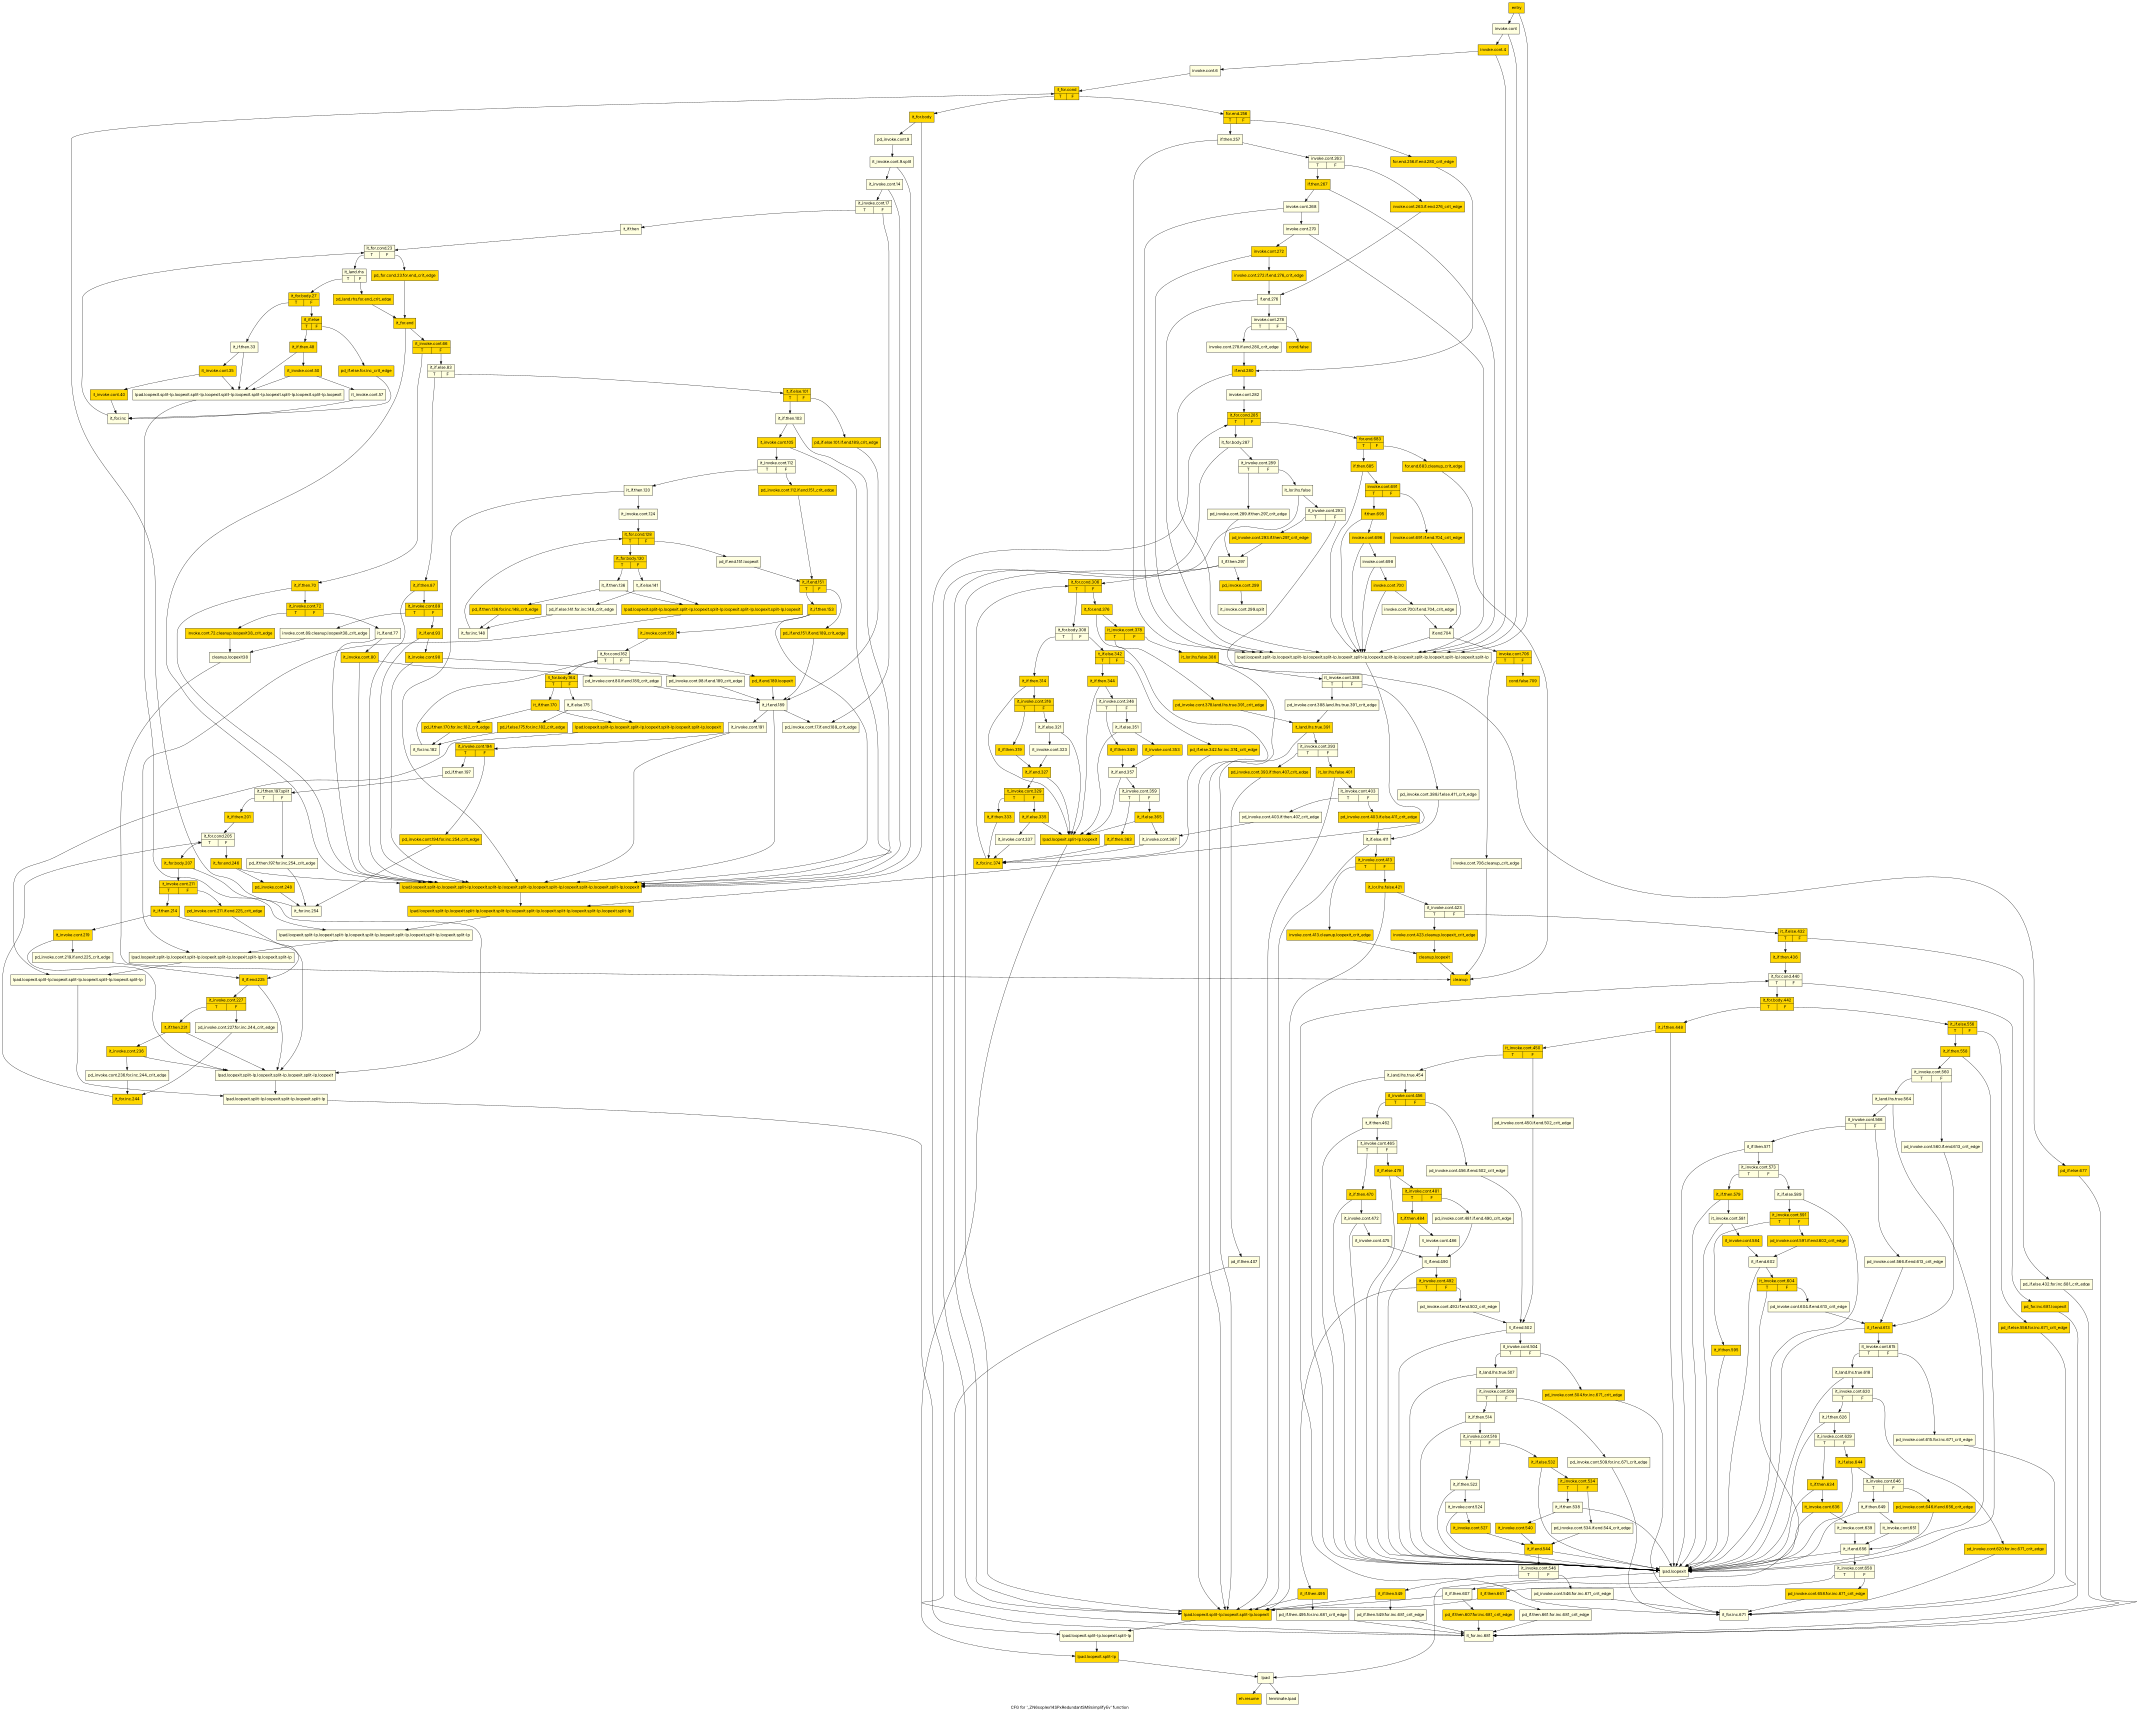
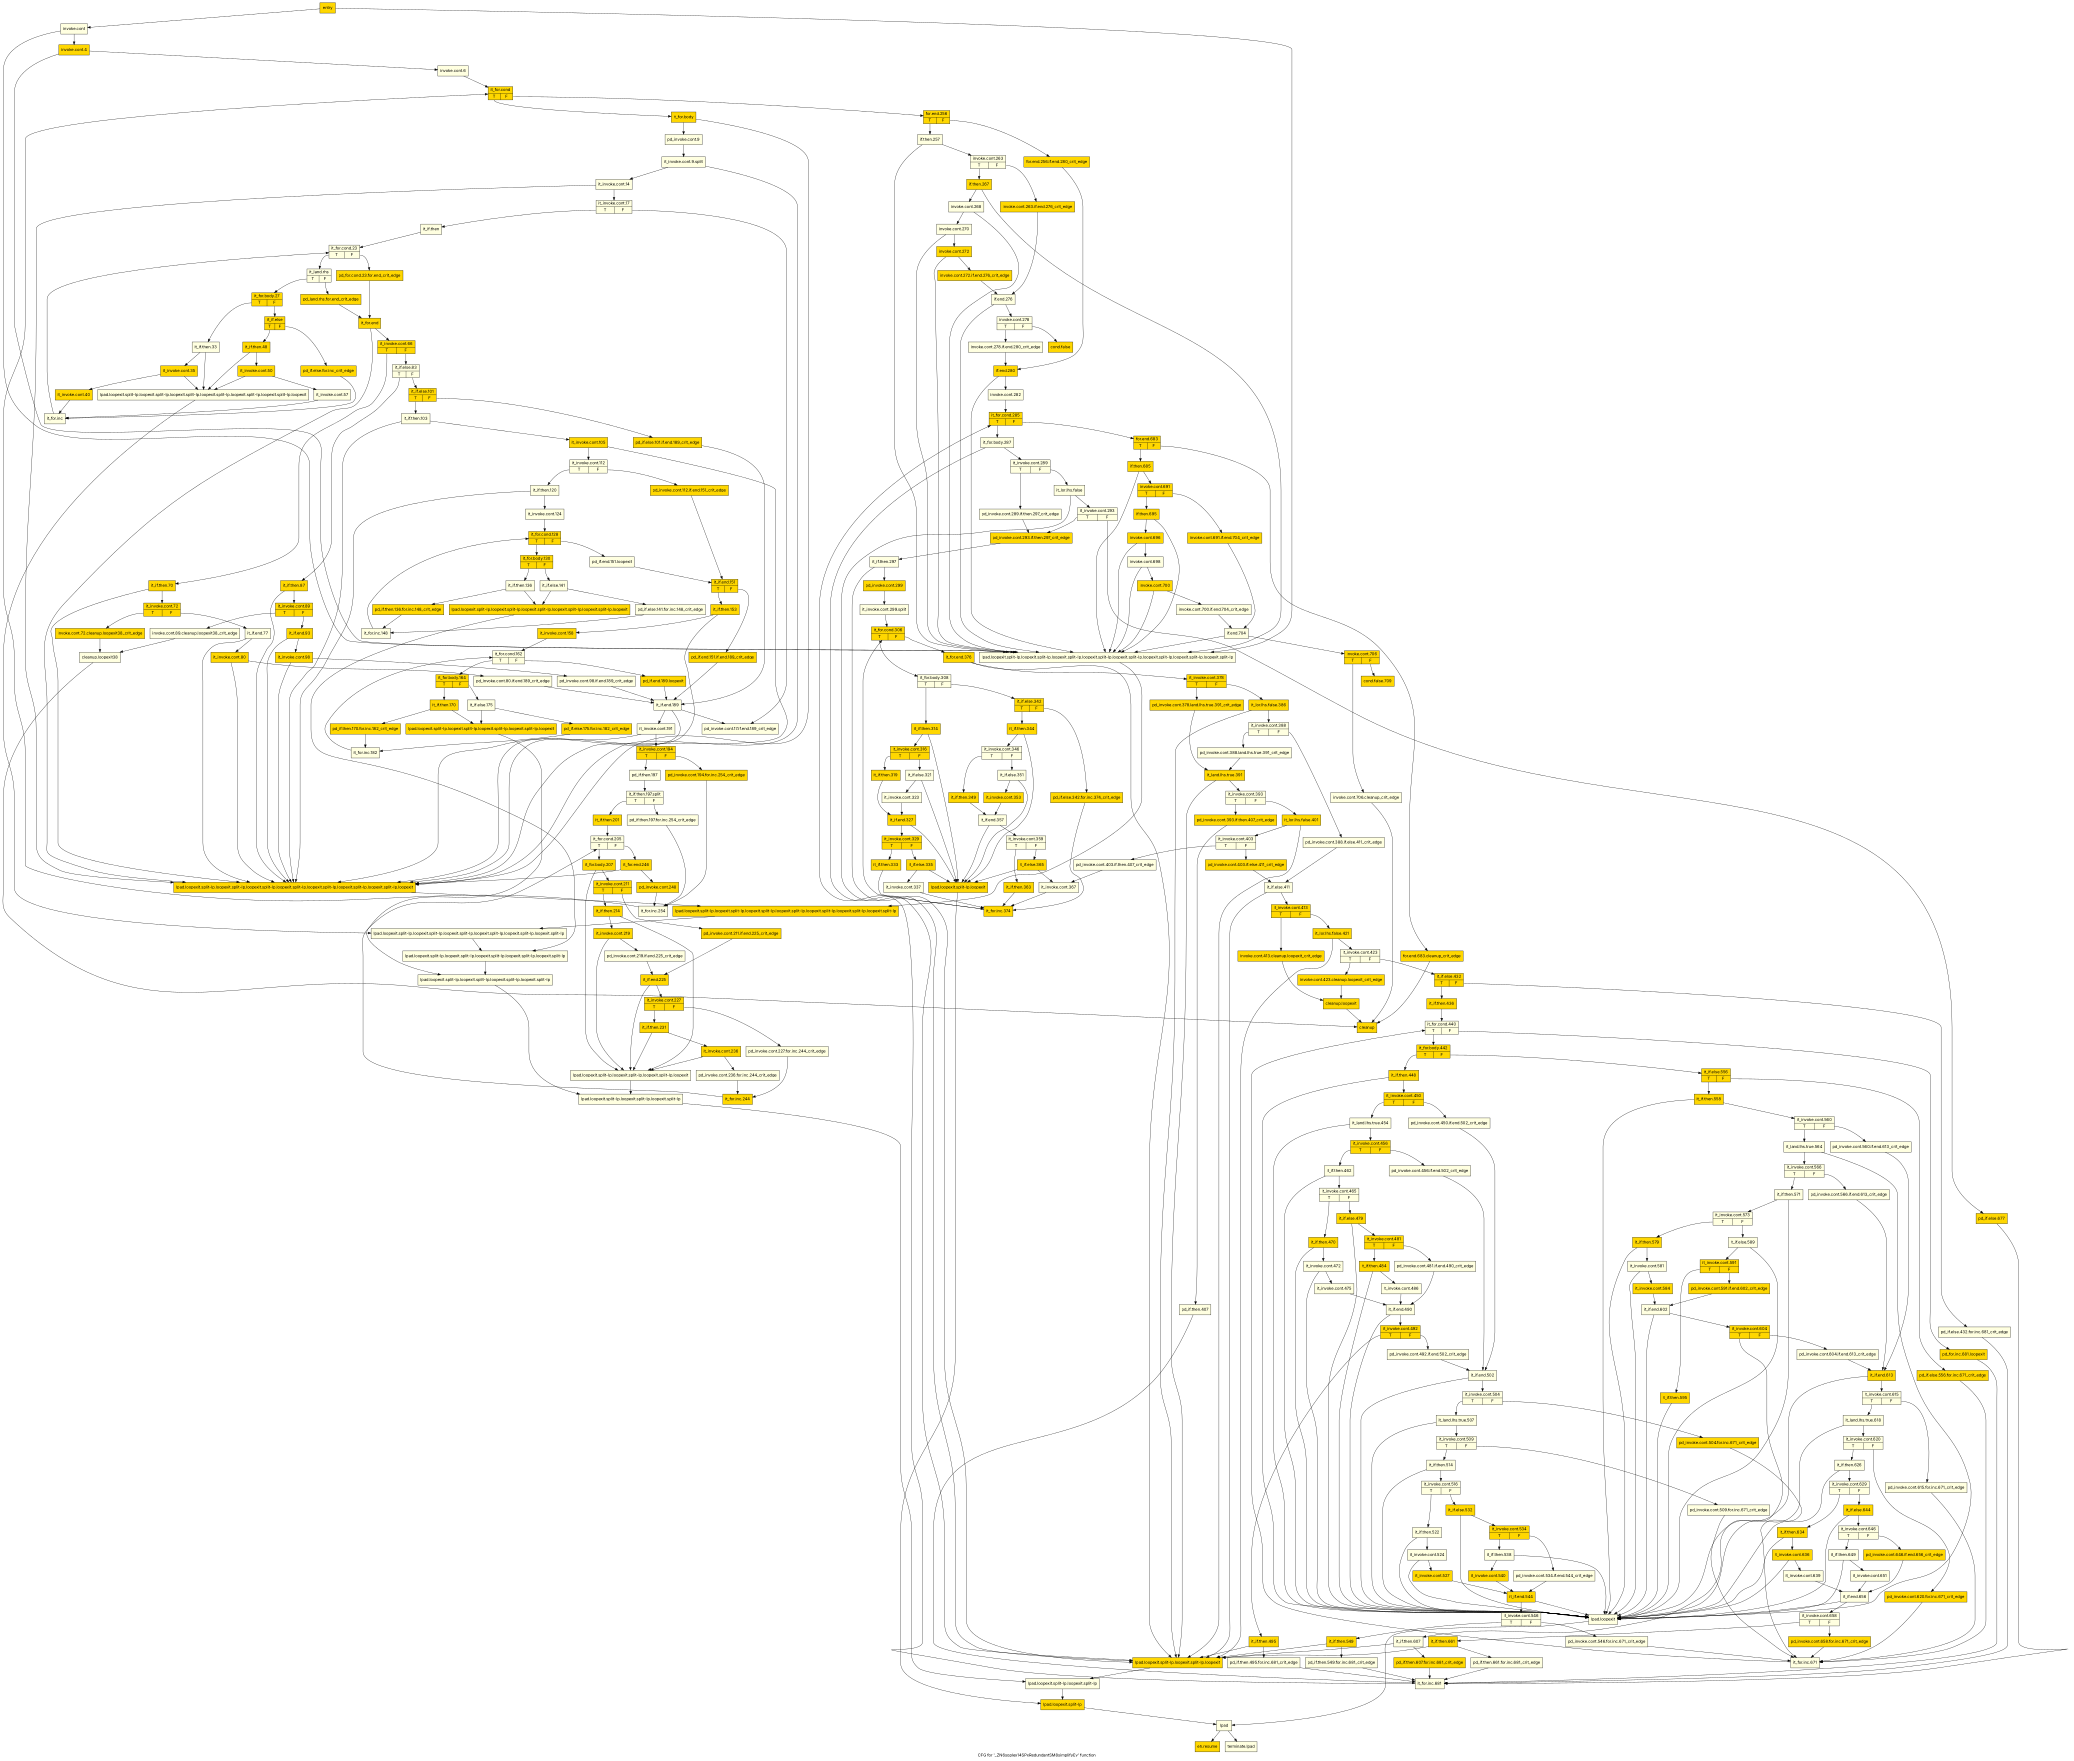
edge "pd_invoke.cont.289.if.then.297_crit_edge" -> "it_if.then.297": now "pd_invoke.cont.289.if.then.297_crit_edge" -> "pd_invoke.cont.293.if.then.297_crit_edge"
edge "it_if.then.297" -> "it_for.cond.306": now "it_invoke.cont.299.split" -> "it_for.cond.306"
